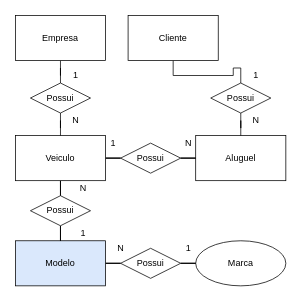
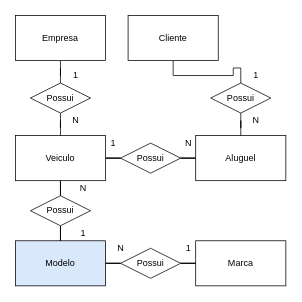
node "Marca": shape ellipse -> rectangle
